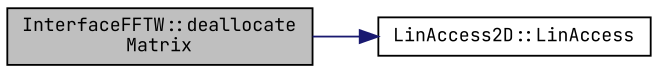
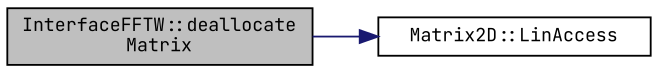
node "LinAccess2D::LinAccess": label "LinAccess2D::LinAccess" -> "Matrix2D::LinAccess"
